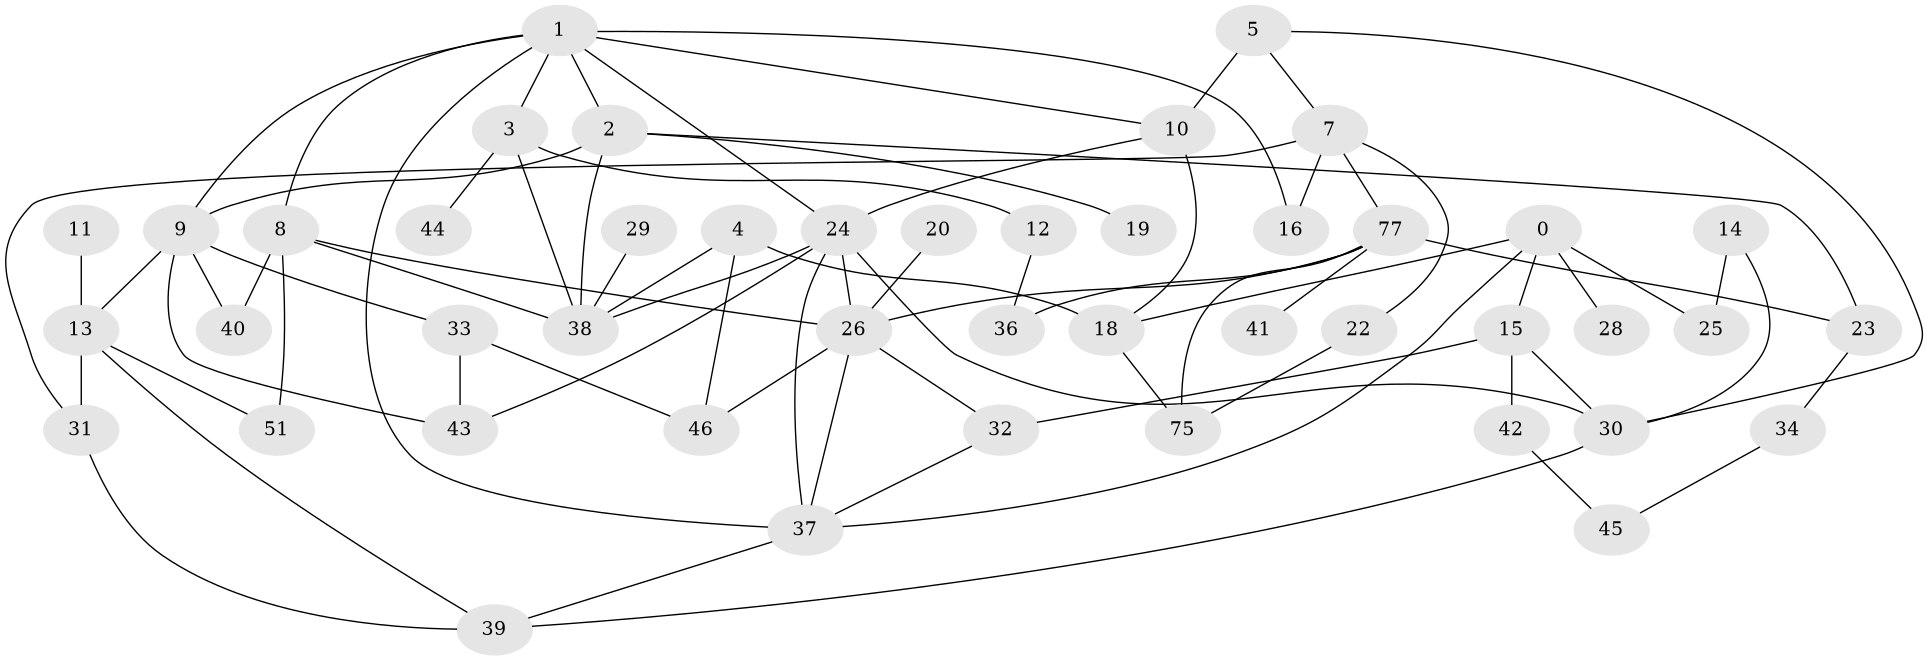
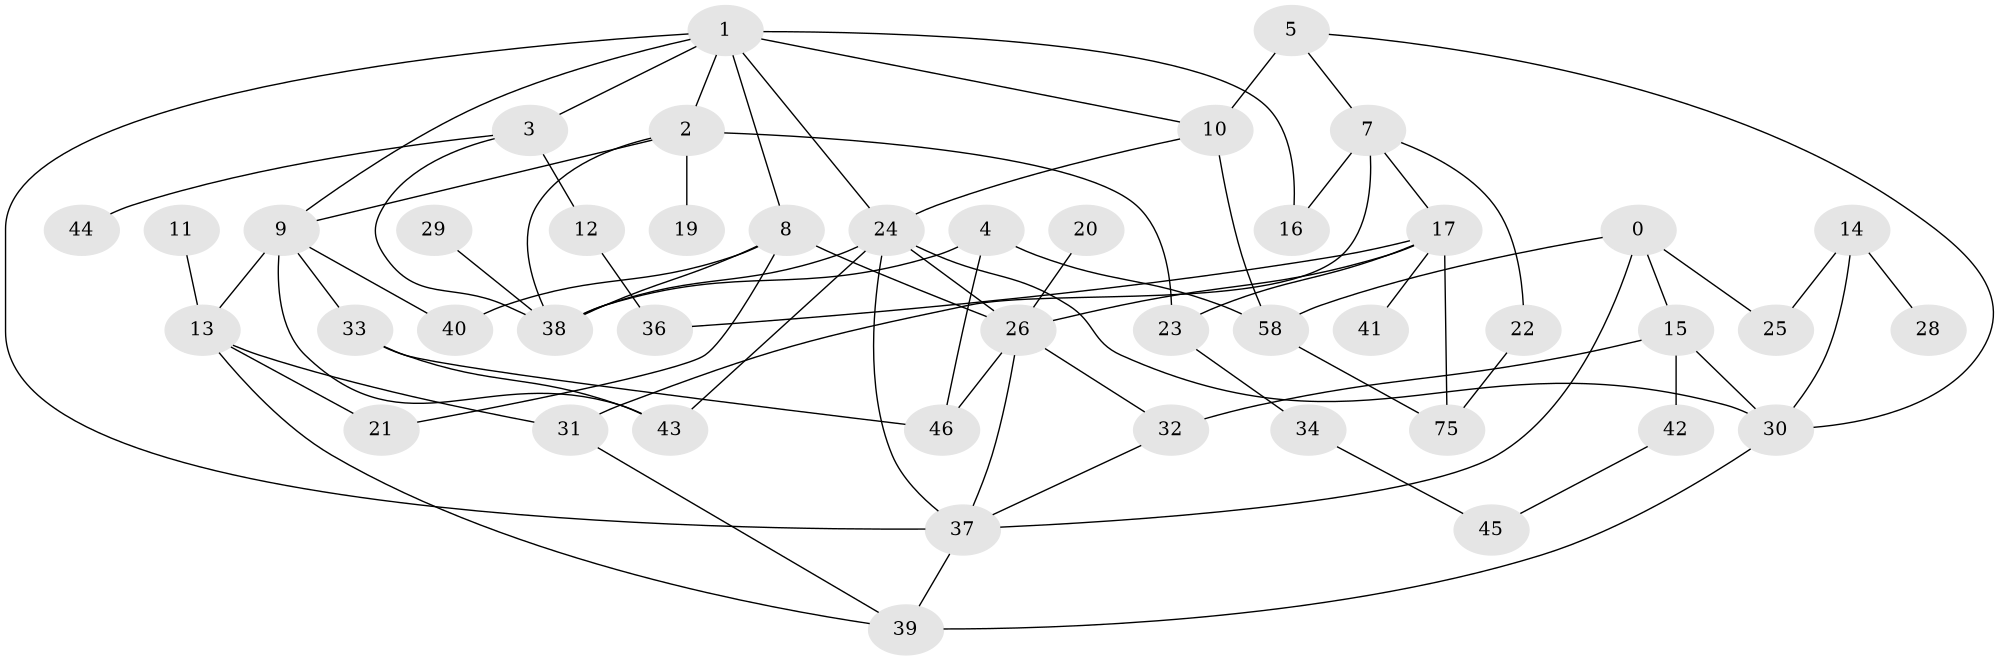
node "77": label "77" -> "17"
edge "0" -- "28": now "14" -- "28"
node "18": label "18" -> "58"
node "51": label "51" -> "21"
